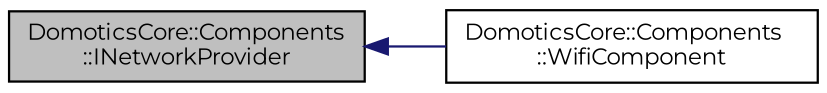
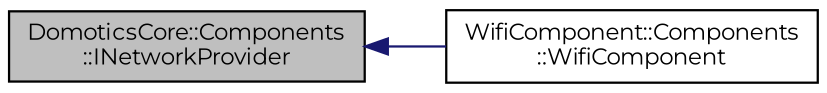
node "DomoticsCore::Components ::WifiComponent": label "DomoticsCore::Components ::WifiComponent" -> "WifiComponent::Components ::WifiComponent"
